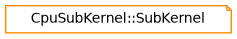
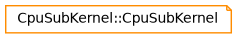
node "CpuSubKernel::SubKernel": label "CpuSubKernel::SubKernel" -> "CpuSubKernel::CpuSubKernel"
